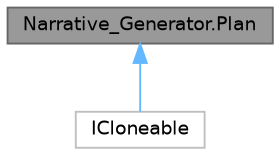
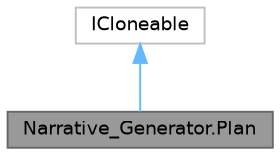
edge "ICloneable" -> "Narrative_Generator.Plan": reversed
